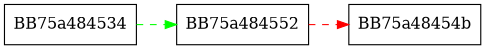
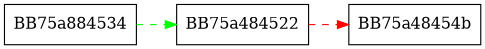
node "BB75a484534": label "BB75a484534" -> "BB75a884534"
node "BB75a484552": label "BB75a484552" -> "BB75a484522"
